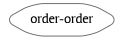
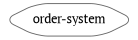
node "order-order": label "order-order" -> "order-system"
